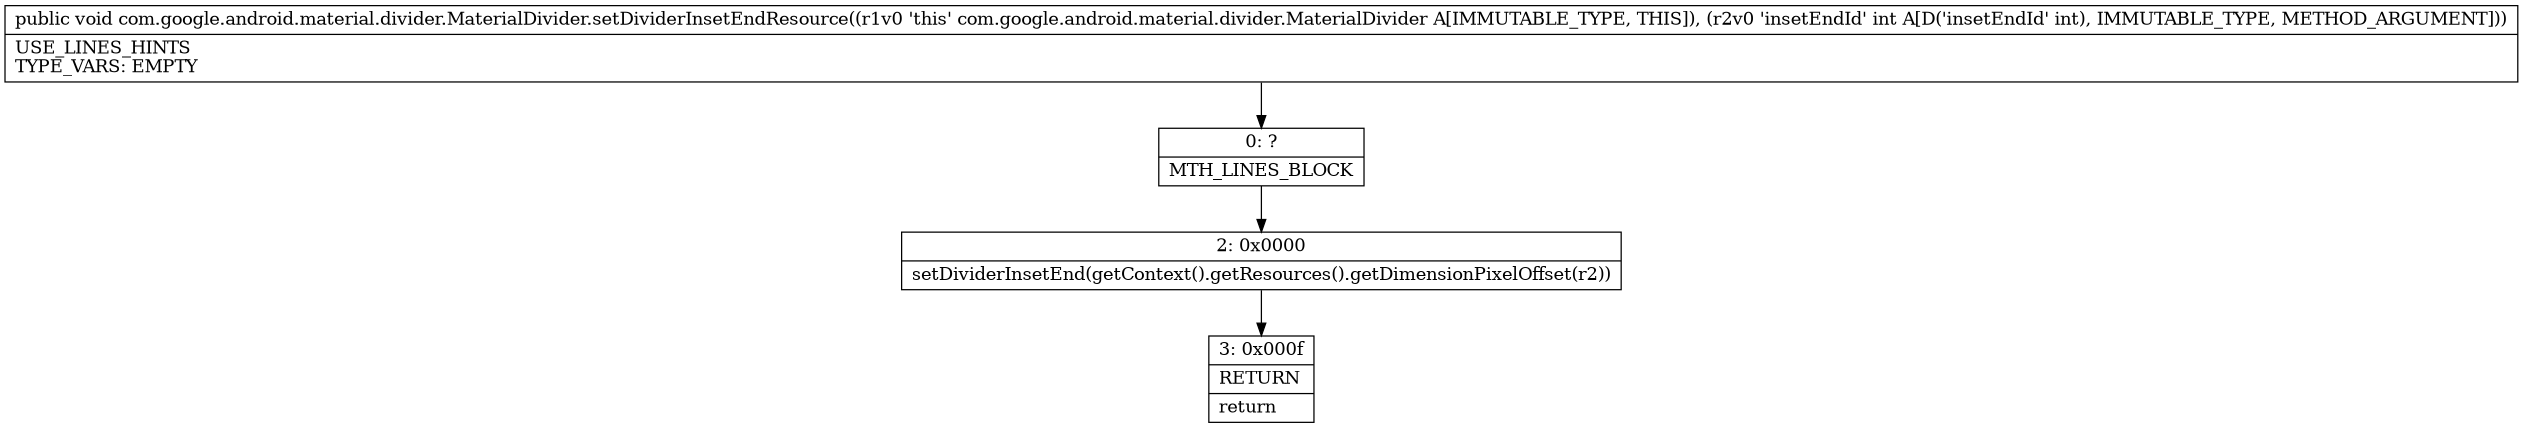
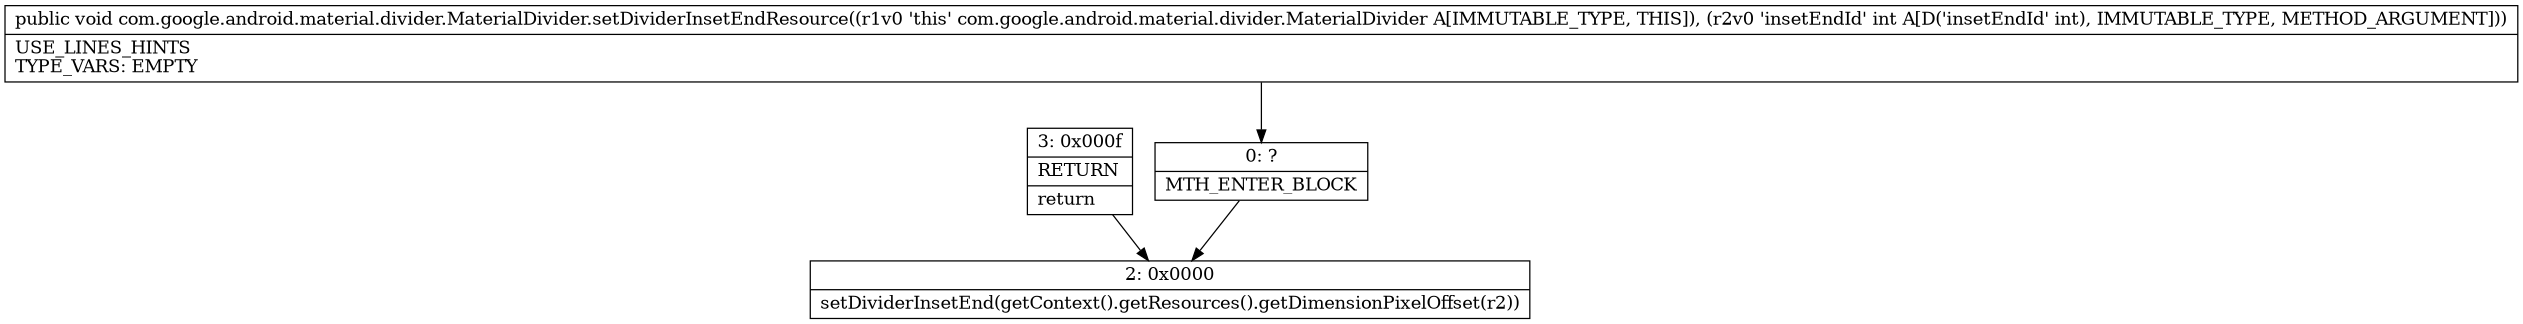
node "0: ?": text "MTH_LINES_BLOCK" -> "MTH_ENTER_BLOCK"
edge "2: 0x0000" -> "3: 0x000f": reversed
